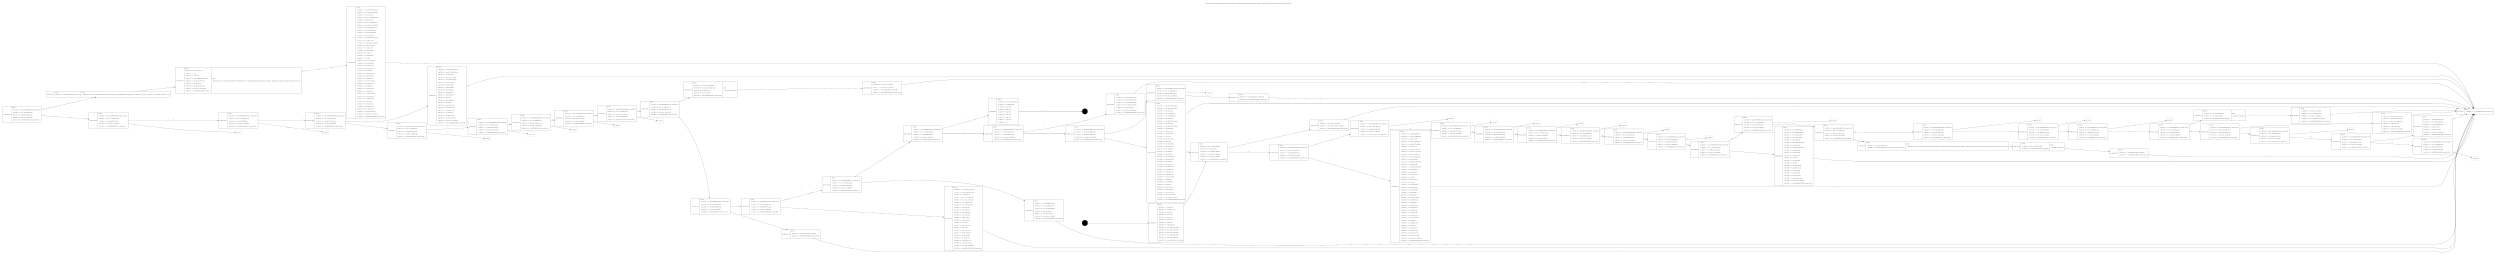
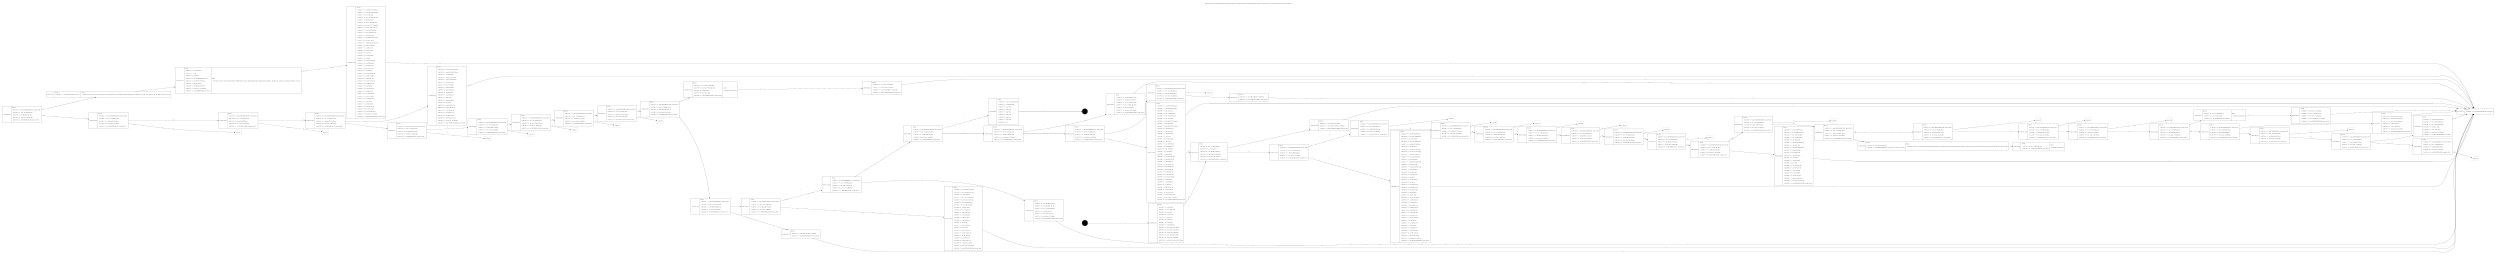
node "0x401c0b [12]": removed
